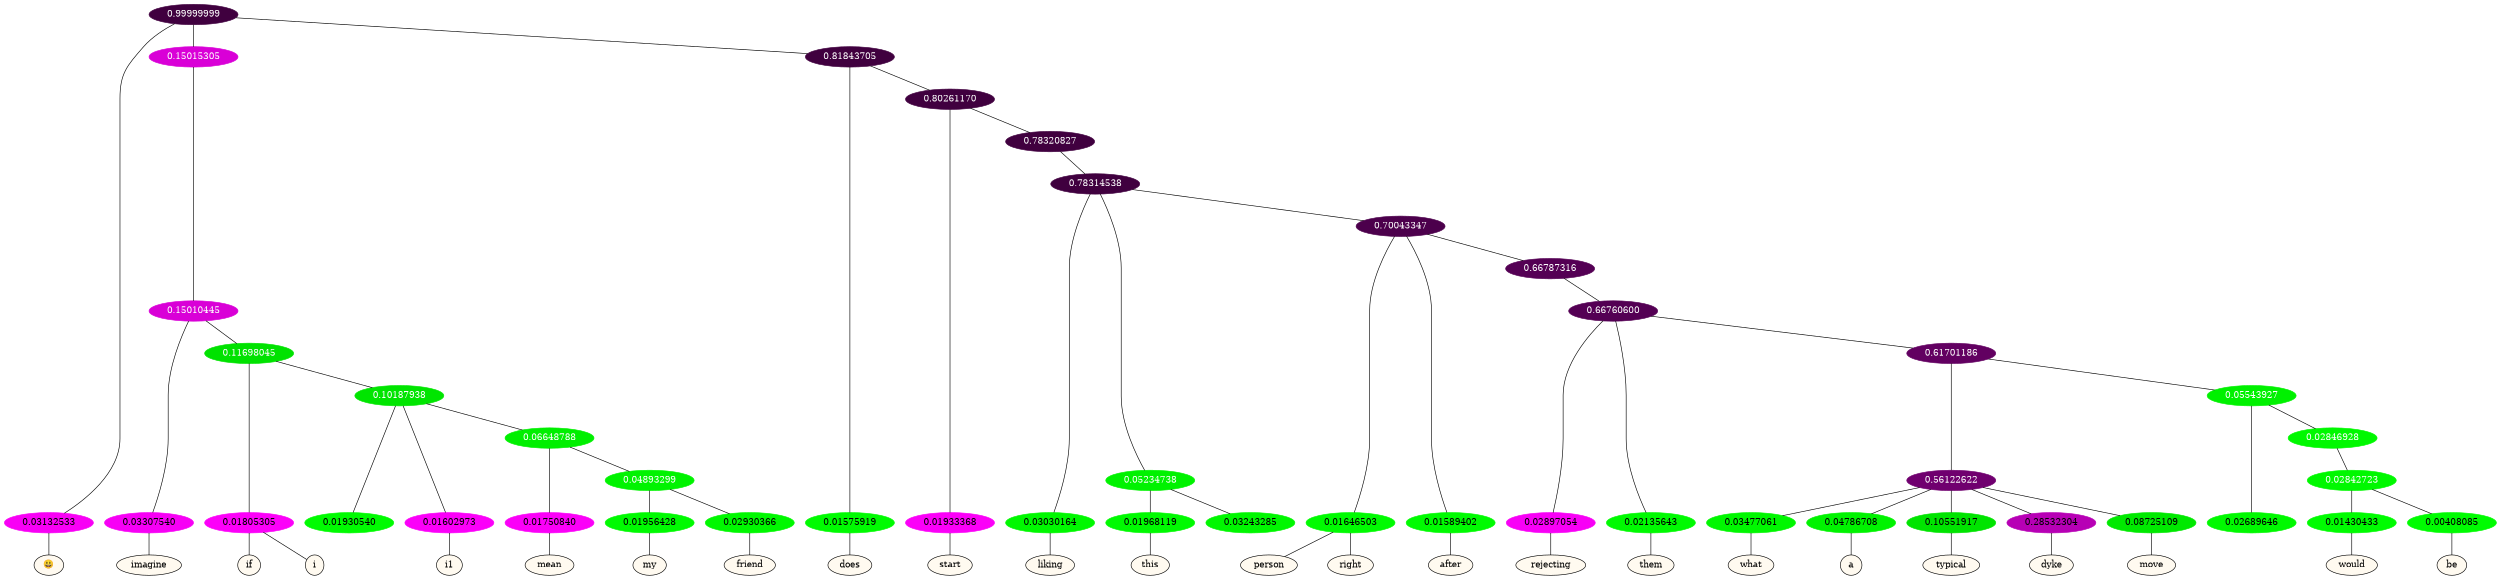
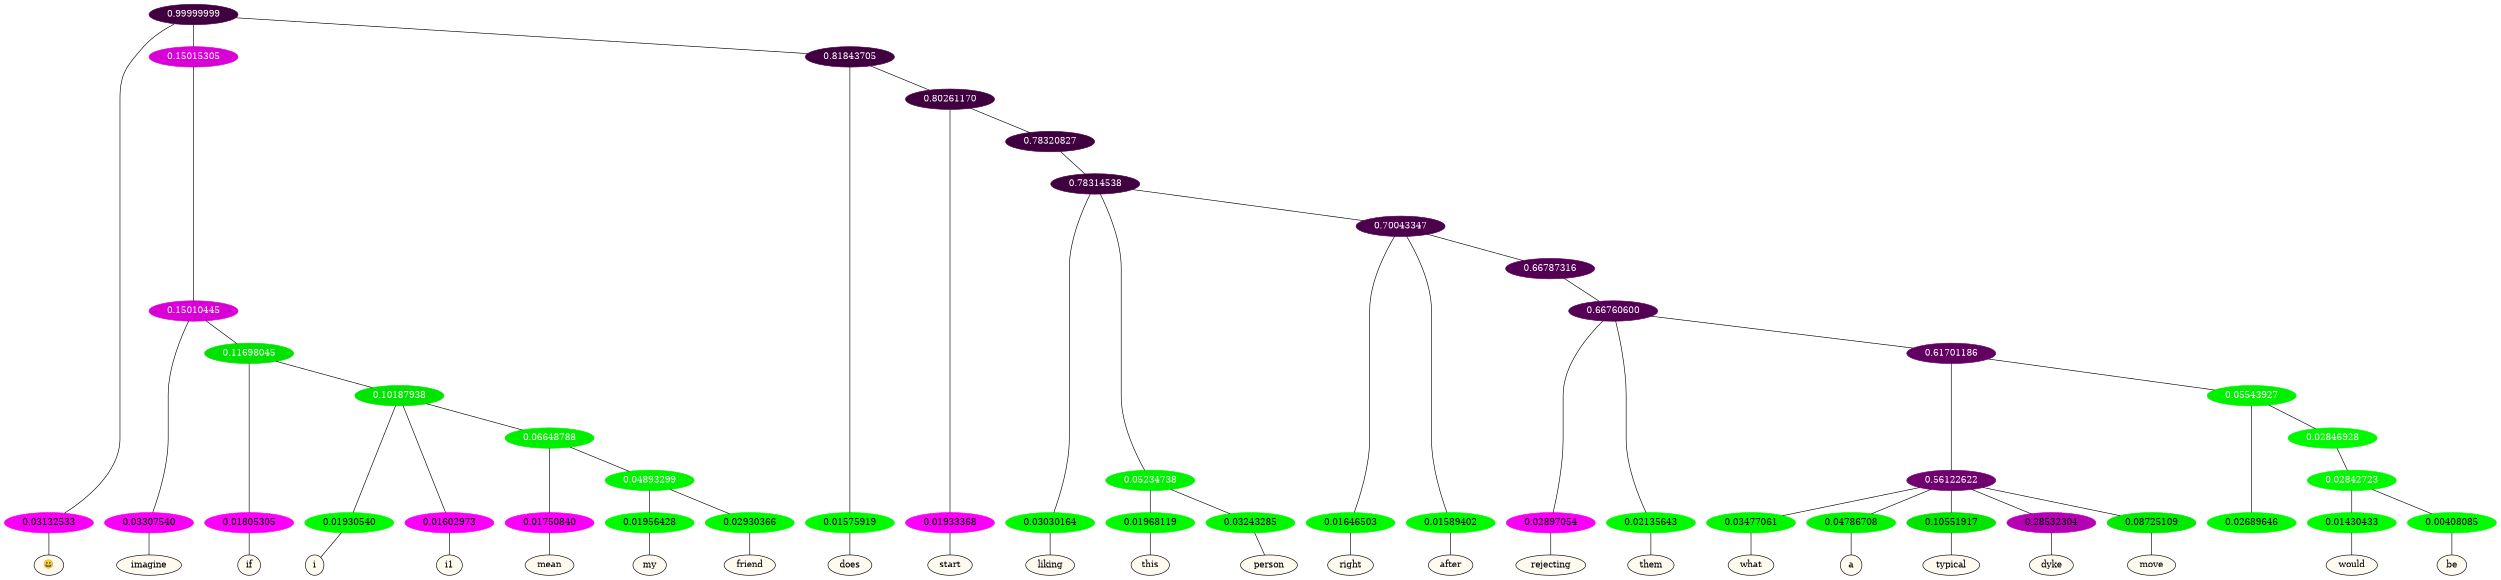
edge "0.01646503" -- "person": now "0.03243285" -- "person"
edge "0.01805305" -- "i": now "0.01930540" -- "i"
